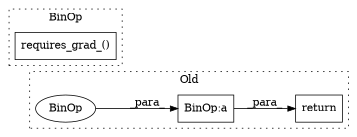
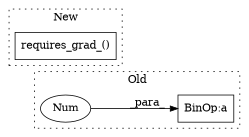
cluster "BinOp": label "BinOp" -> "New"
node "BinOp": label "BinOp" -> "Num"
node "return": removed
